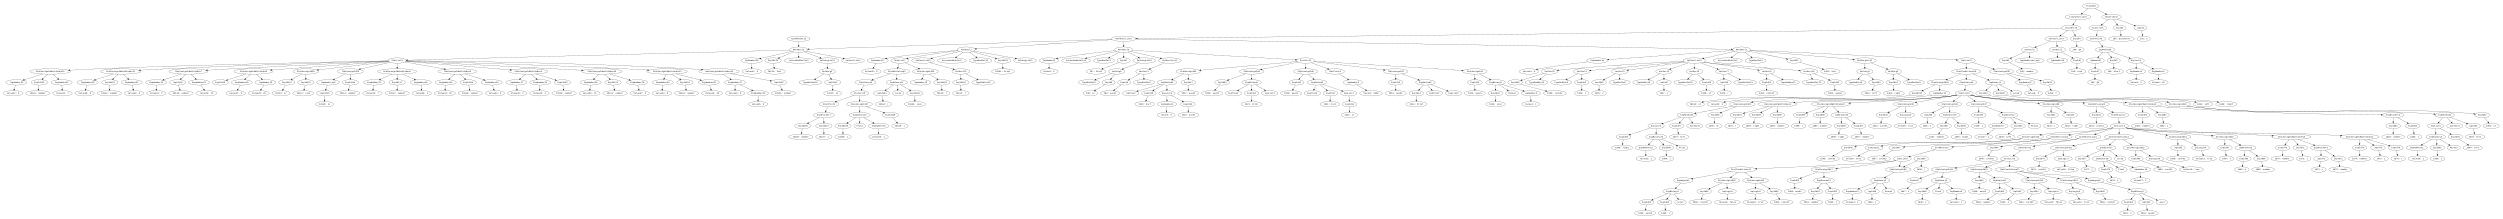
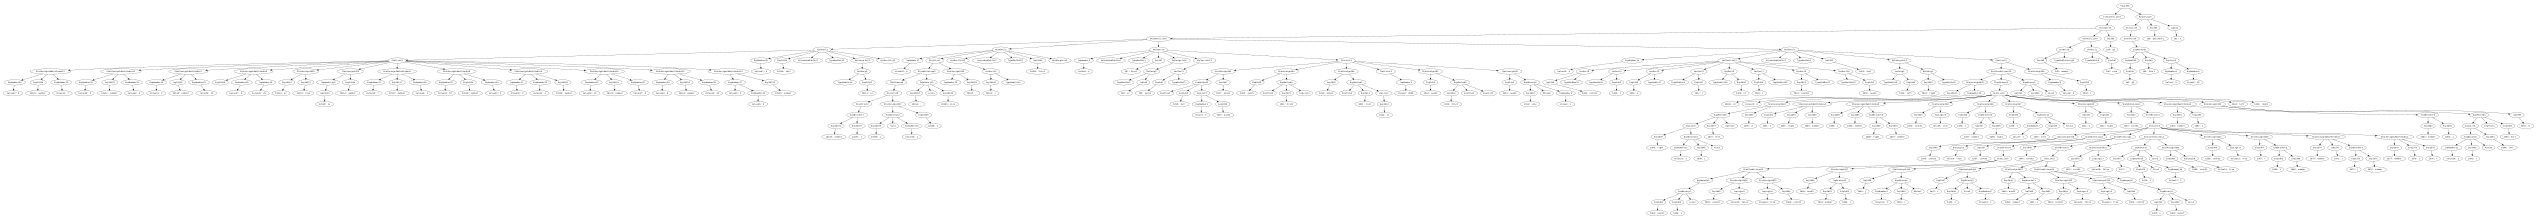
edge "TypeModInt15" -> "MethDecl3": reversed
edge "ExpId58" -> "StatAssignId16": reversed
